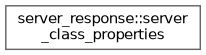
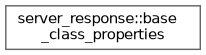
node "server_response::server _class_properties": label "server_response::server _class_properties" -> "server_response::base _class_properties"
